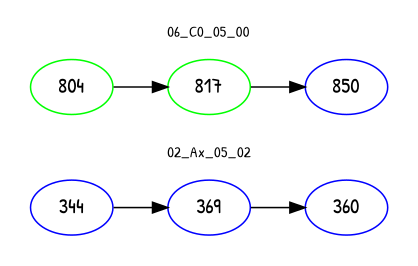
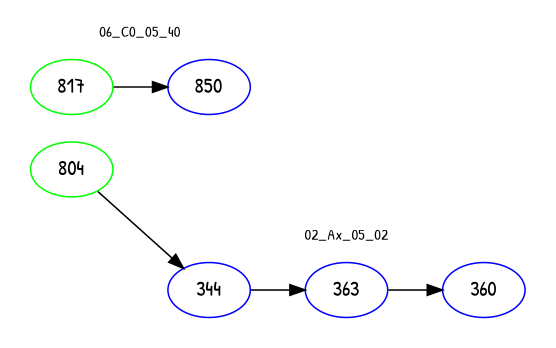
cluster "06_C0_05_00": label "06_C0_05_00" -> "06_C0_05_40"
edge "804" -> "817": now "804" -> "344"
node "369": label "369" -> "363"
